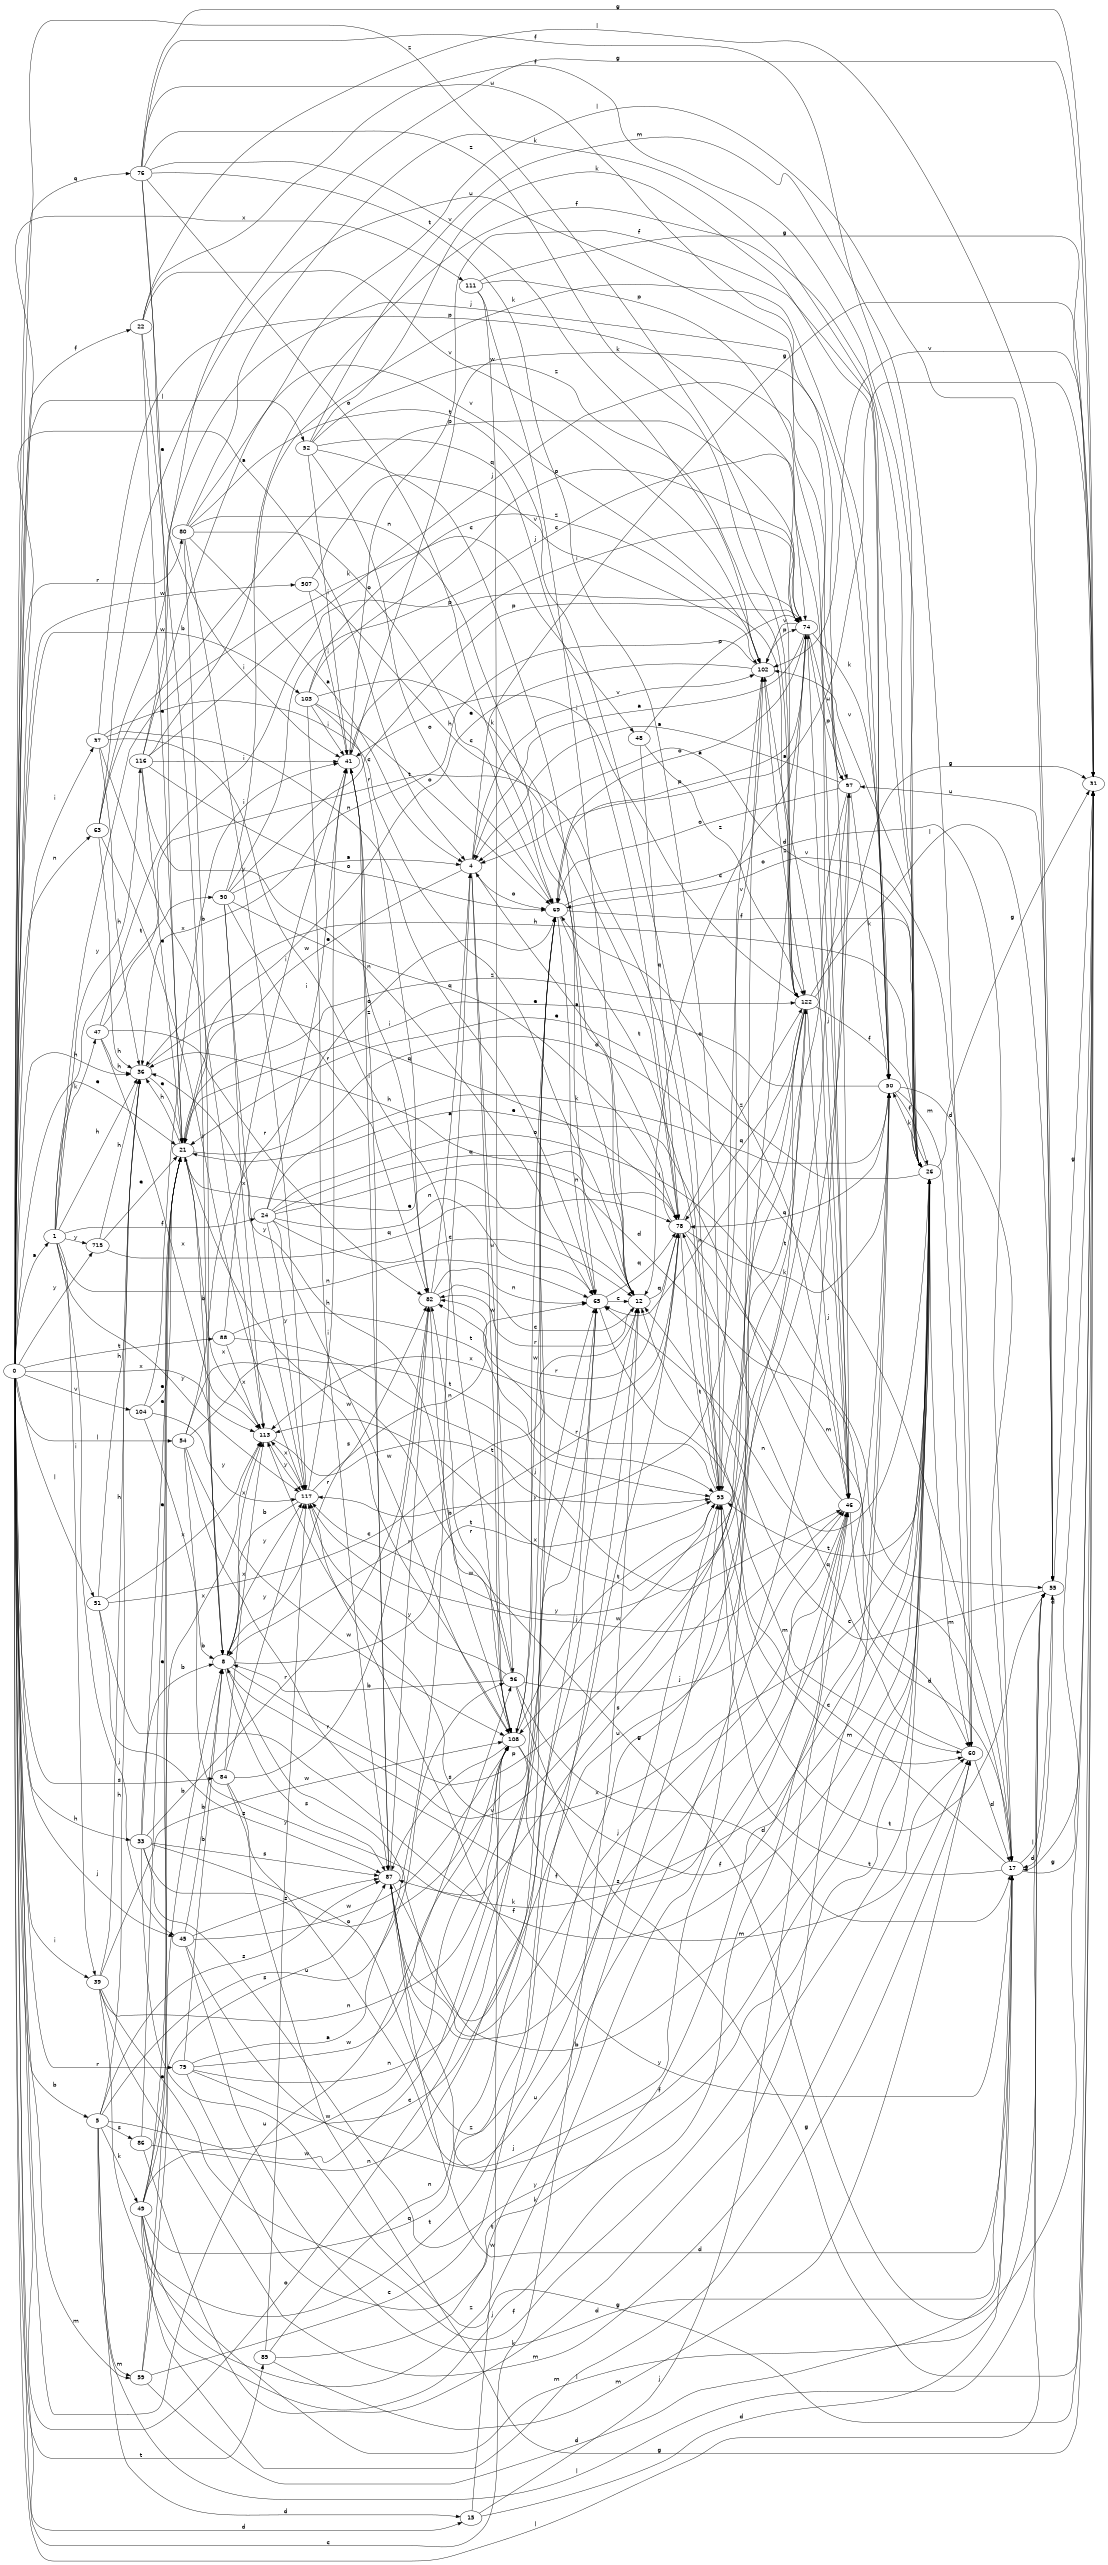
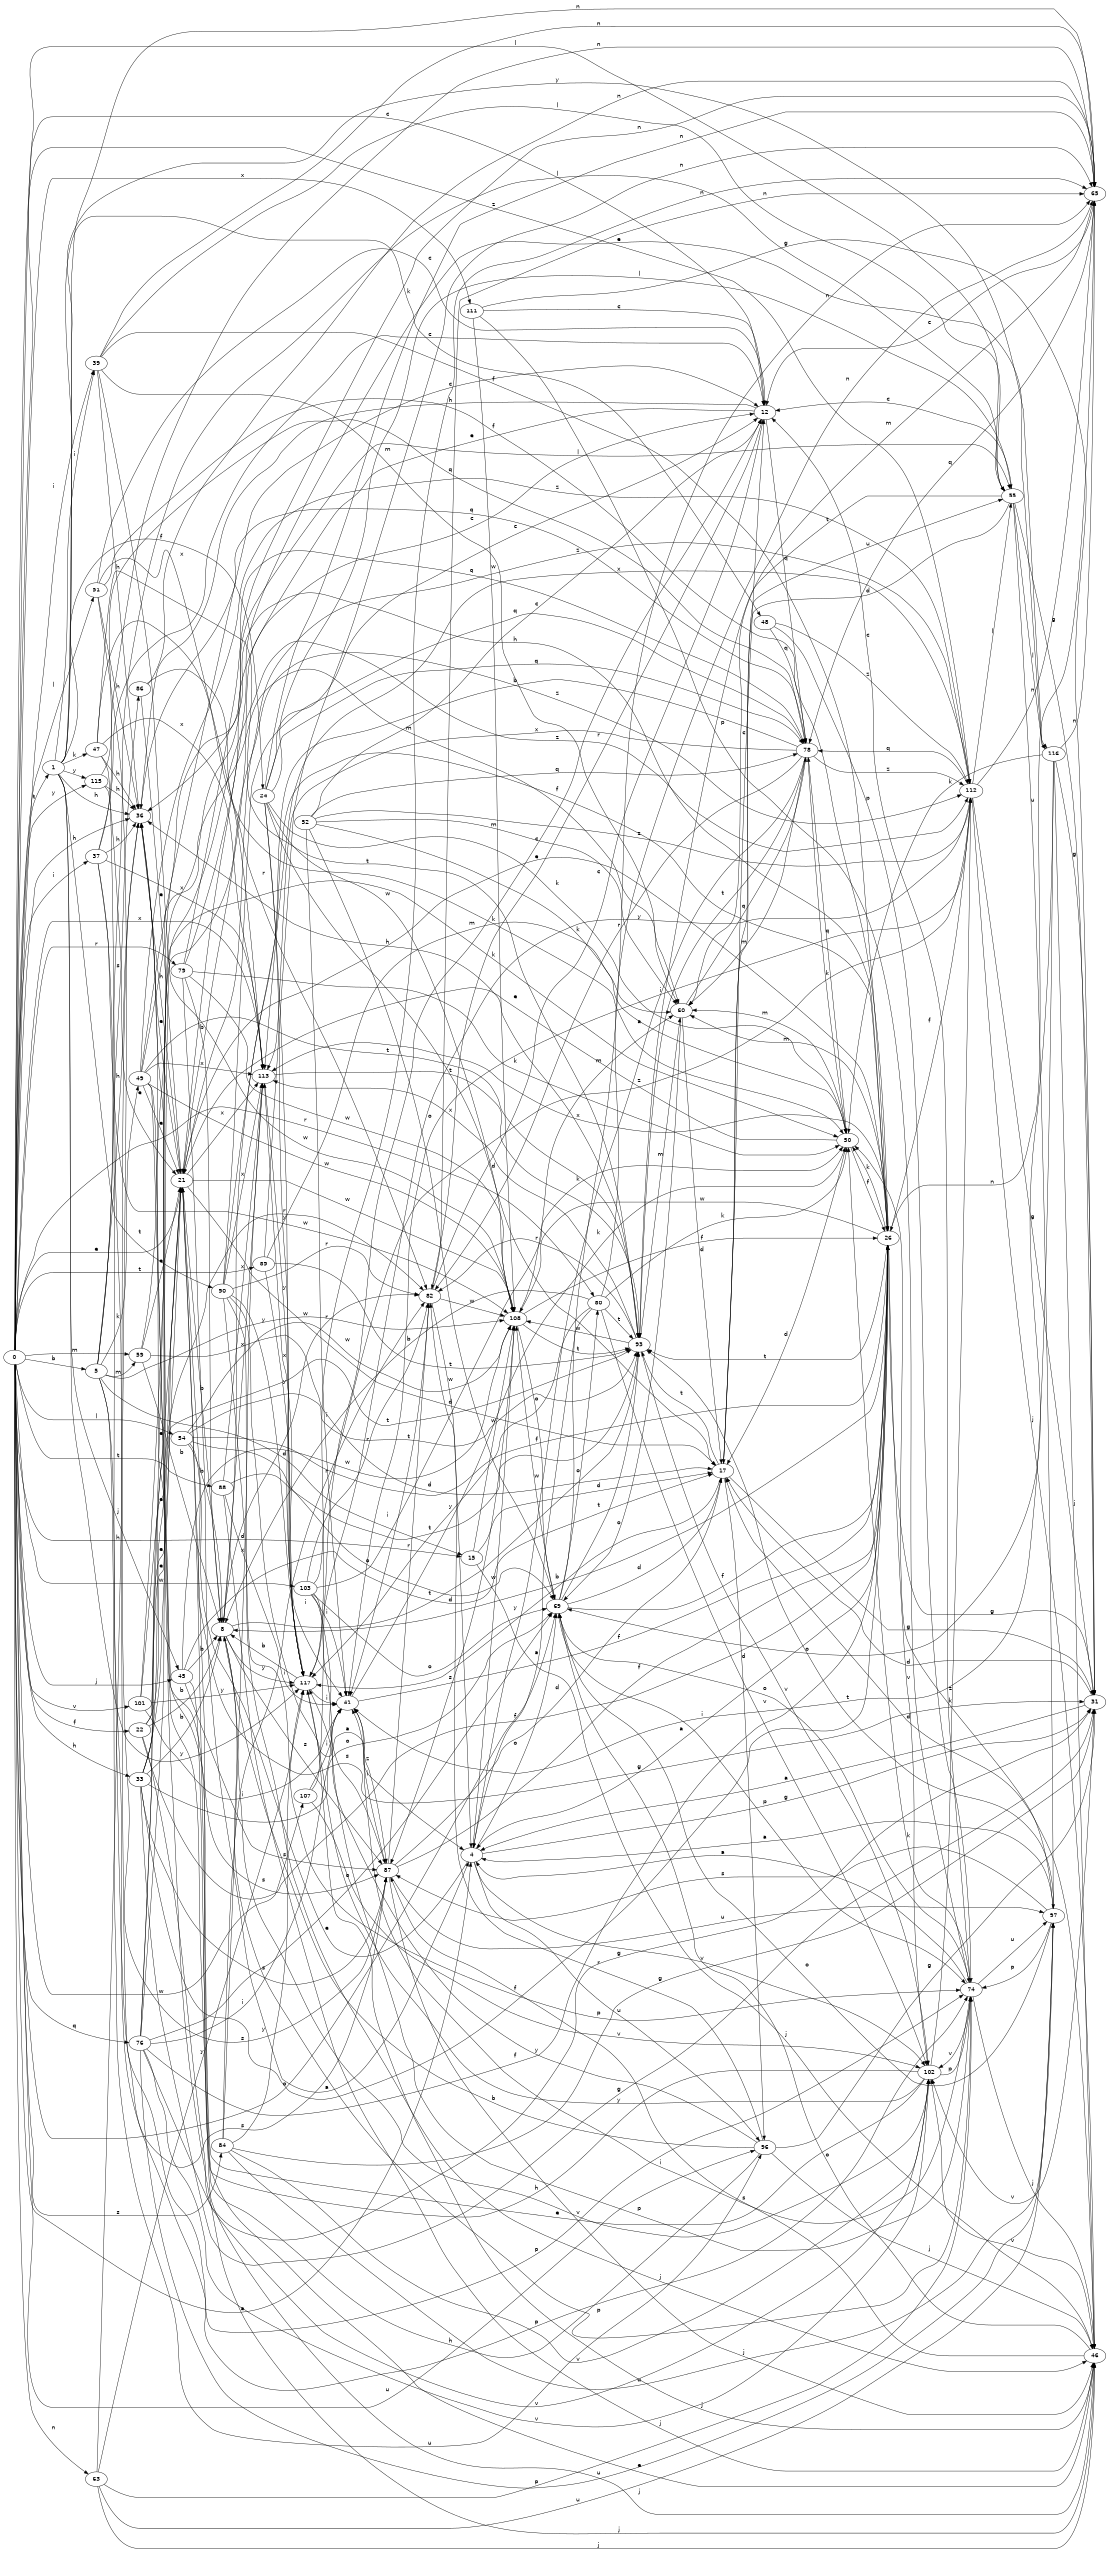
edge "116" -> "55": reversed
node "507": label "507" -> "107"
edge "80" -> "69": reversed
edge "0" -> "52": removed, label "l"
edge "103" -> "78": now "103" -> "50"
edge "93" -> "36": added, label "h"
node "122": label "122" -> "112"
edge "82" -> "4": label "a" -> "w"
edge "93" -> "113": added, label "x"
edge "26" -> "108": added, label "w"
node "715": label "715" -> "115"
edge "0" -> "1": label "a" -> "t"
node "104": label "104" -> "101"
edge "96" -> "17": reversed
edge "17" -> "55": label "l" -> "u"
edge "33" -> "26": label "y" -> "f"
edge "84" -> "102": added, label "v"
